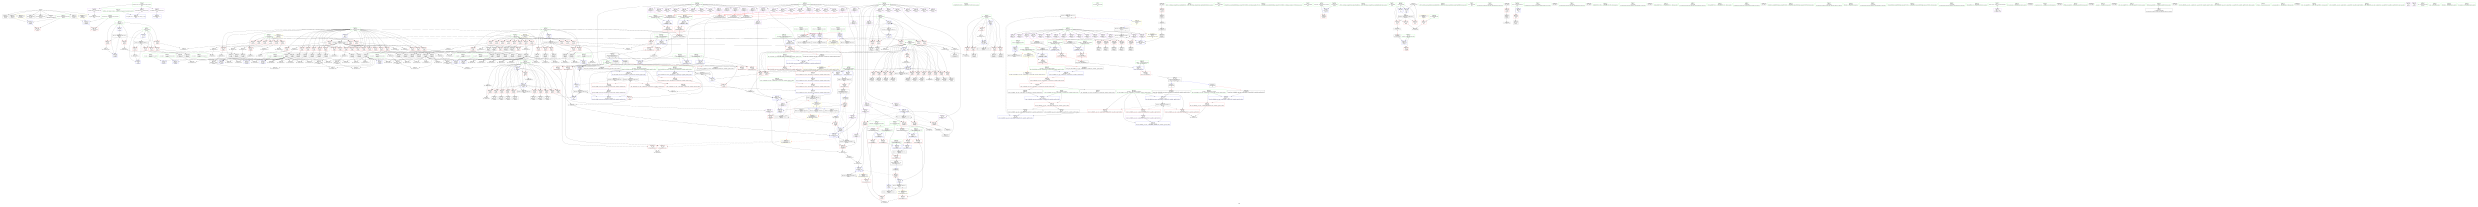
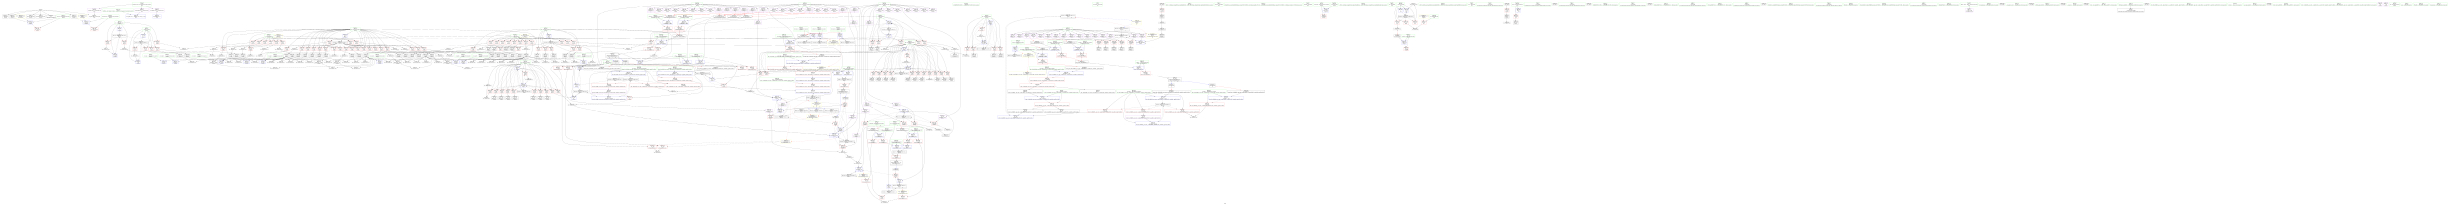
node "NodeID: 13": removed
